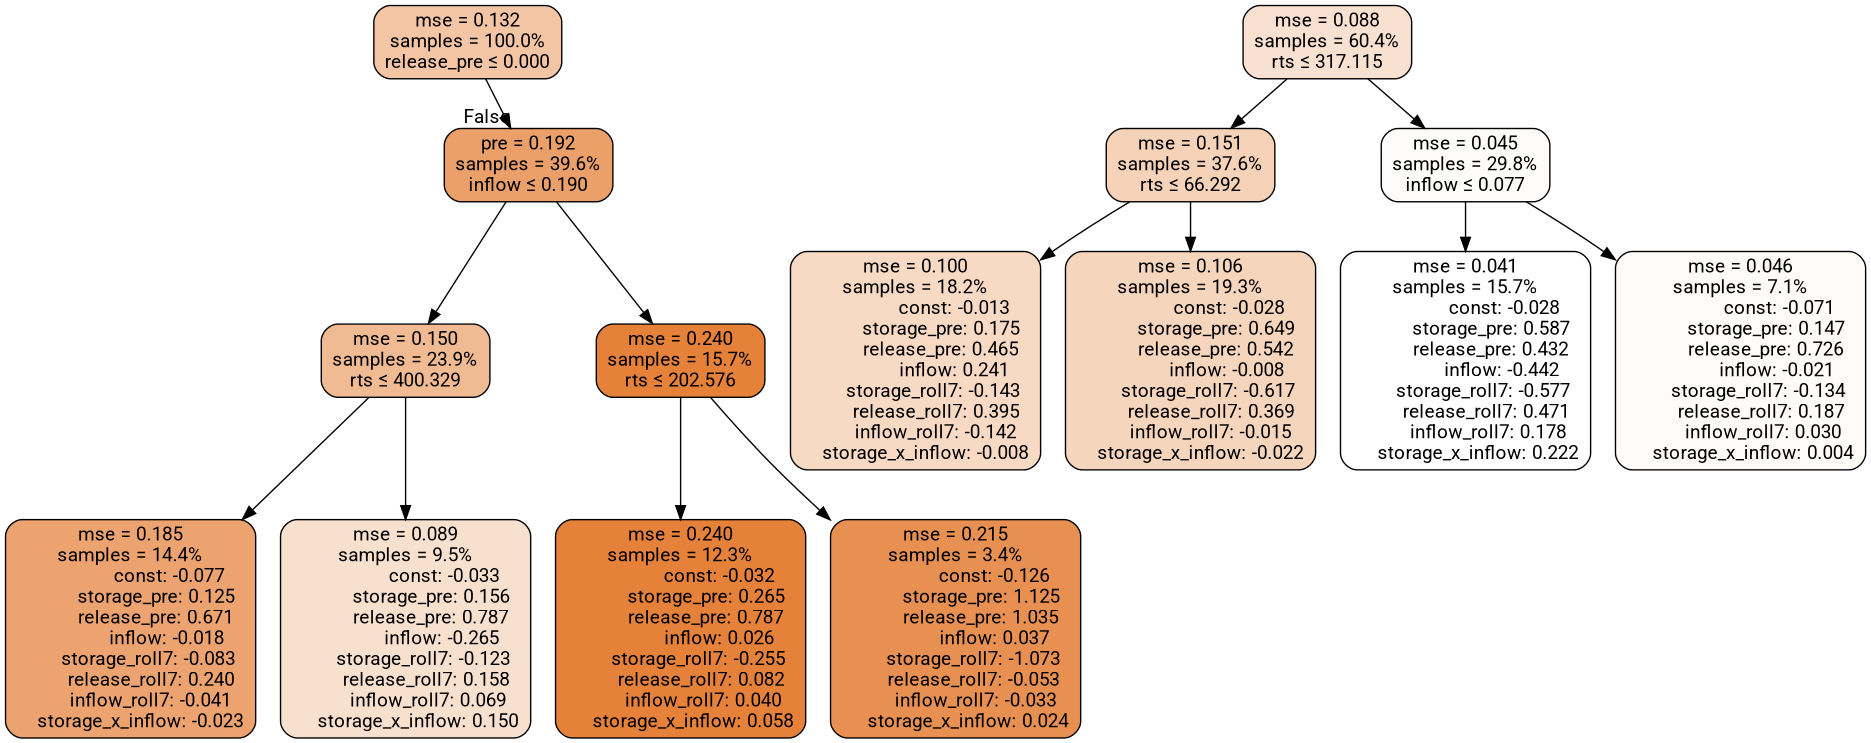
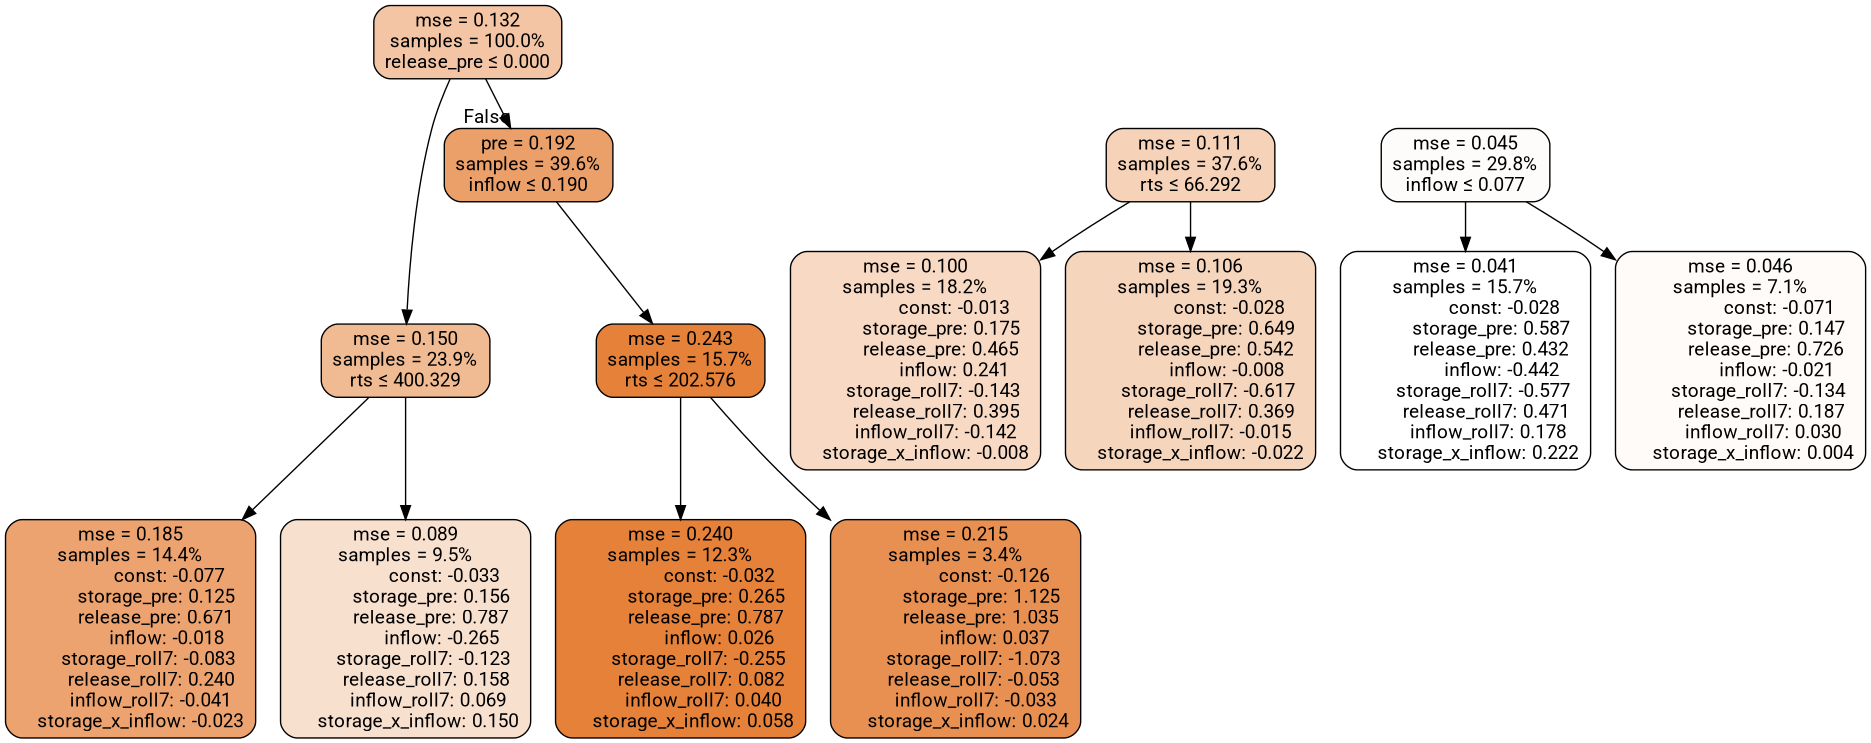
node "mse = 0.088 samples = 60.4% rts ≤ 317.115": removed
node "mse = 0.151 samples = 37.6% rts ≤ 66.292": label "mse = 0.151 samples = 37.6% rts ≤ 66.292" -> "mse = 0.111 samples = 37.6% rts ≤ 66.292"
edge "pre = 0.192 samples = 39.6% inflow ≤ 0.190" -> "mse = 0.150 samples = 23.9% rts ≤ 400.329": now "mse = 0.132 samples = 100.0% release_pre ≤ 0.000" -> "mse = 0.150 samples = 23.9% rts ≤ 400.329"
node "mse = 0.240 samples = 15.7% rts ≤ 202.576": label "mse = 0.240 samples = 15.7% rts ≤ 202.576" -> "mse = 0.243 samples = 15.7% rts ≤ 202.576"
